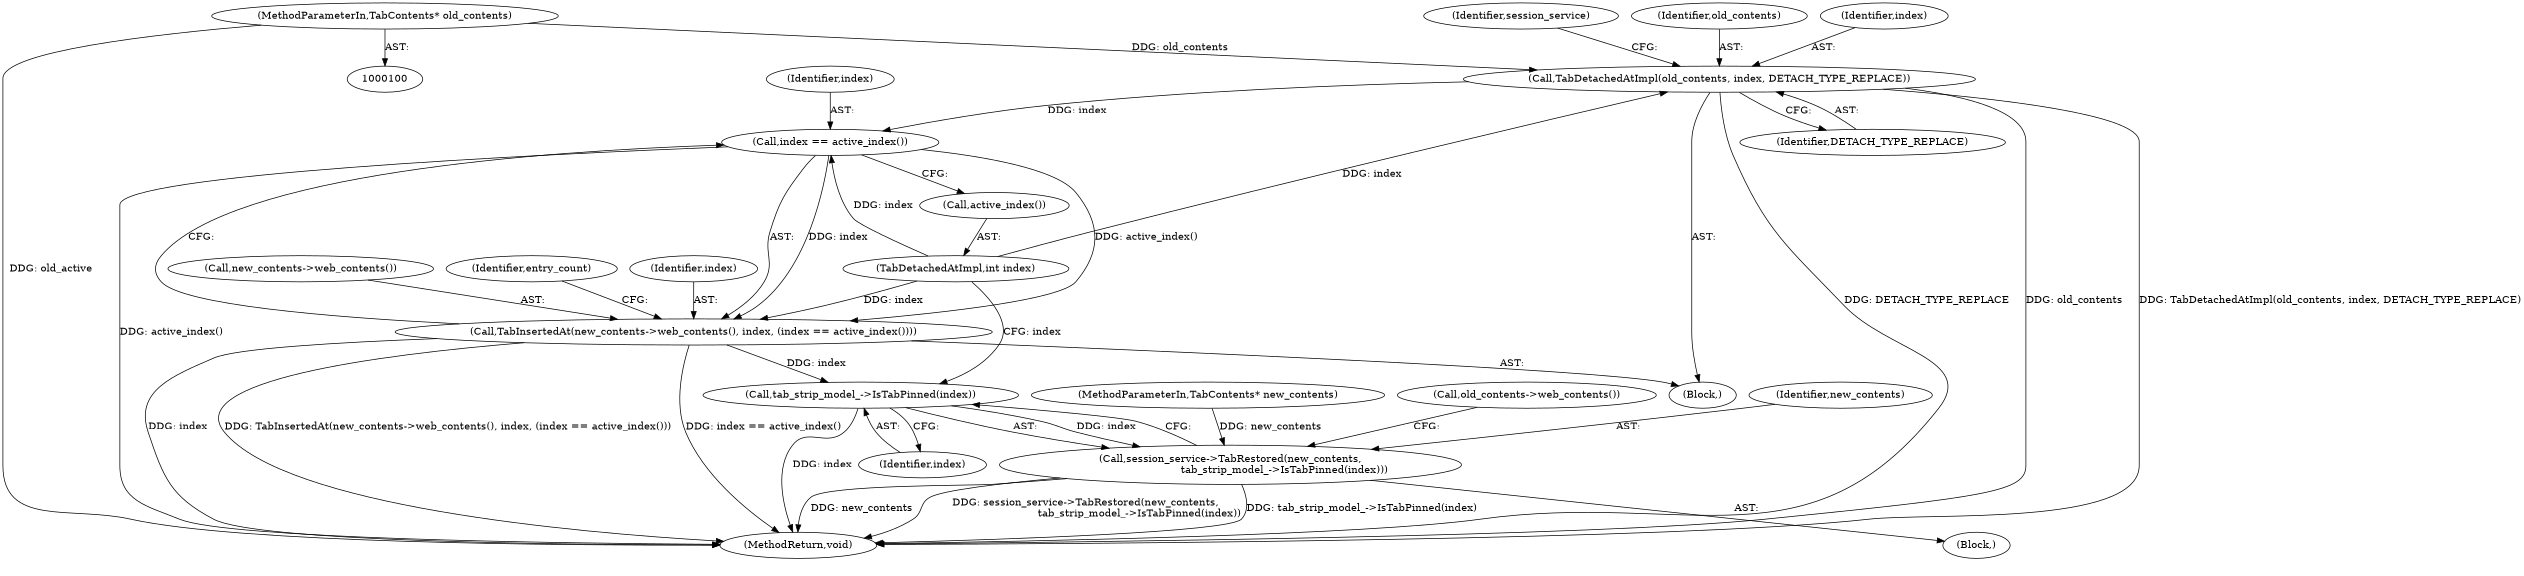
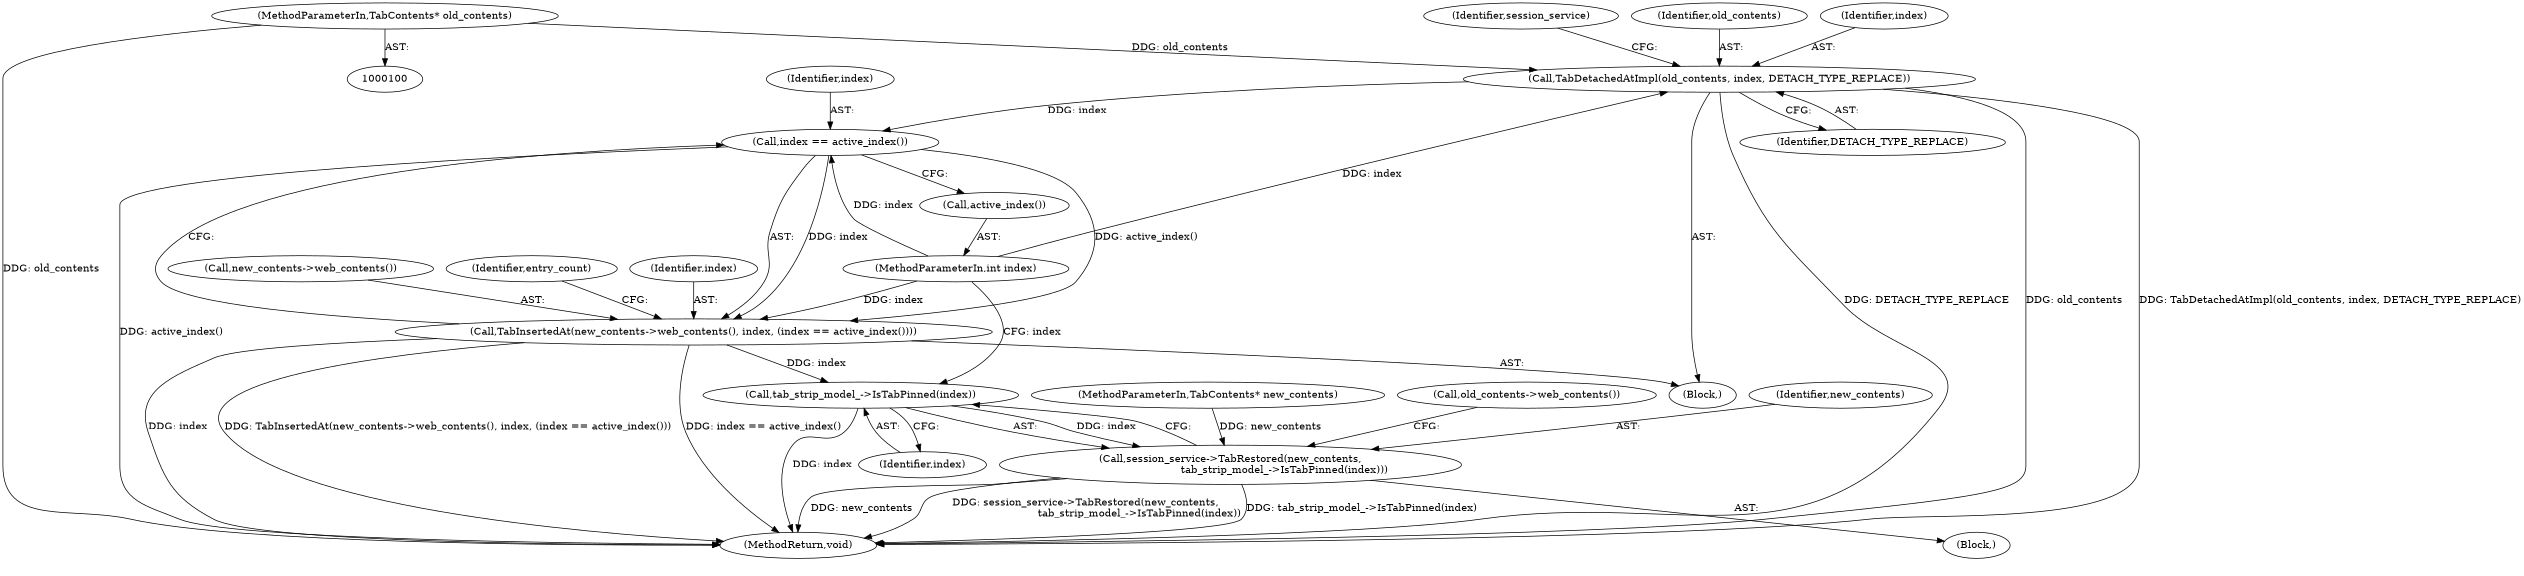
edge "(MethodParameterIn,TabContents* old_contents)" -> "(MethodReturn,void)": label "DDG: old_active" -> "DDG: old_contents"
node "(TabDetachedAtImpl,int index)": label "(TabDetachedAtImpl,int index)" -> "(MethodParameterIn,int index)"
